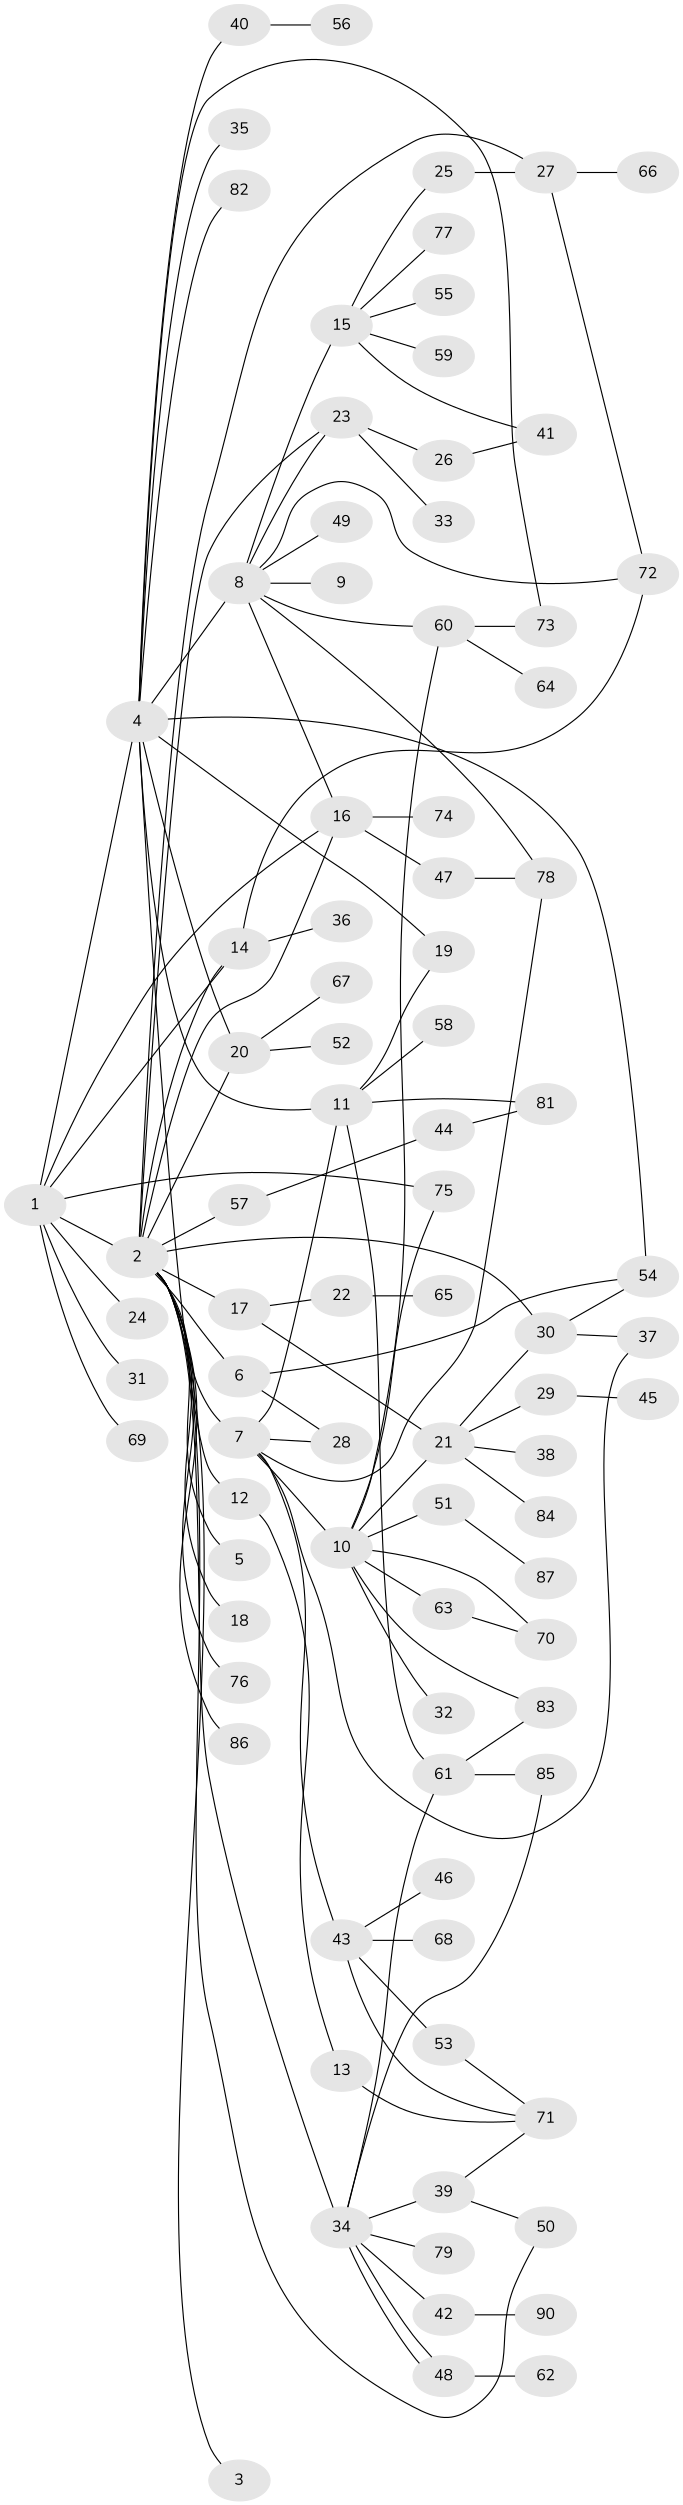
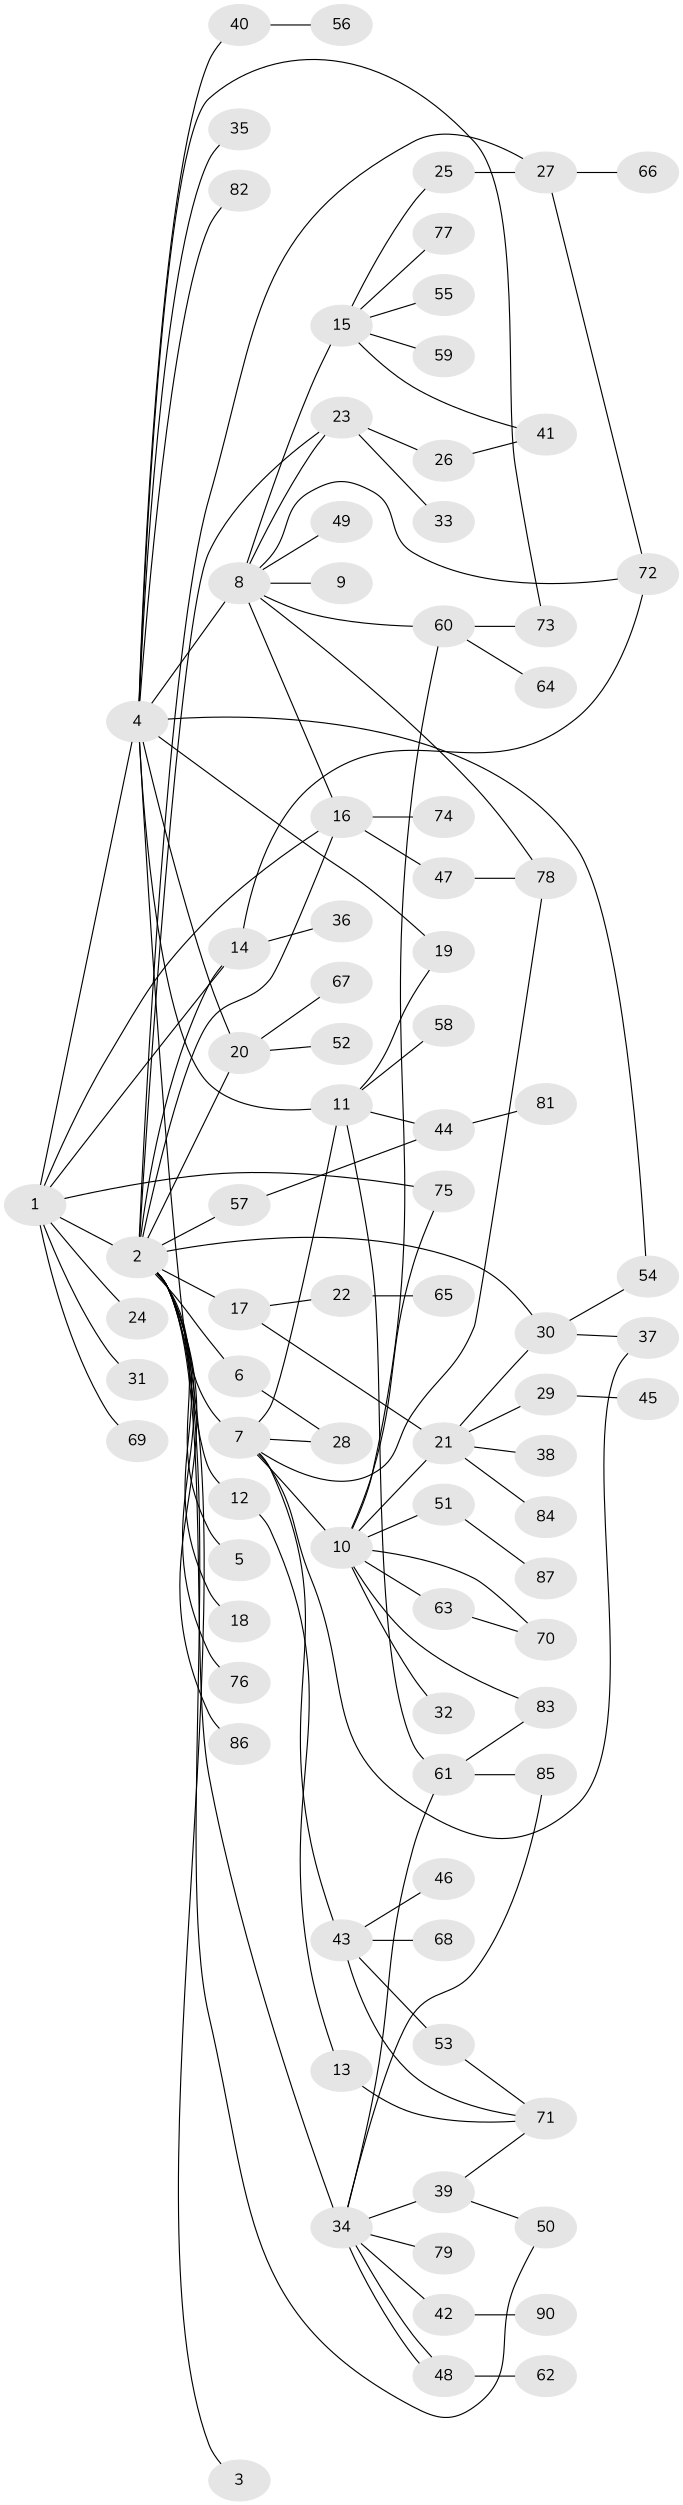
edge "81" -- "11": now "44" -- "11"
edge "54" -- "6": removed
